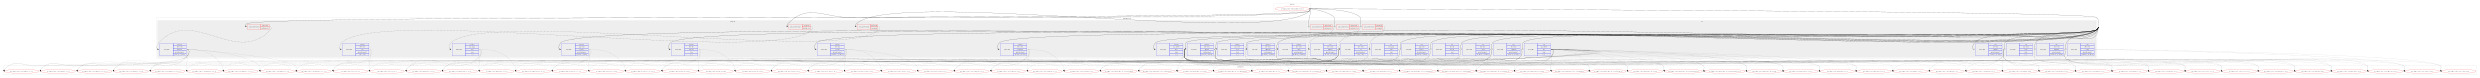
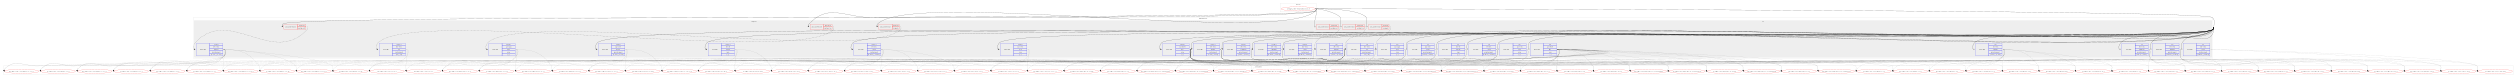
node "portage://dev-libs/openssl-3.3.1": added
